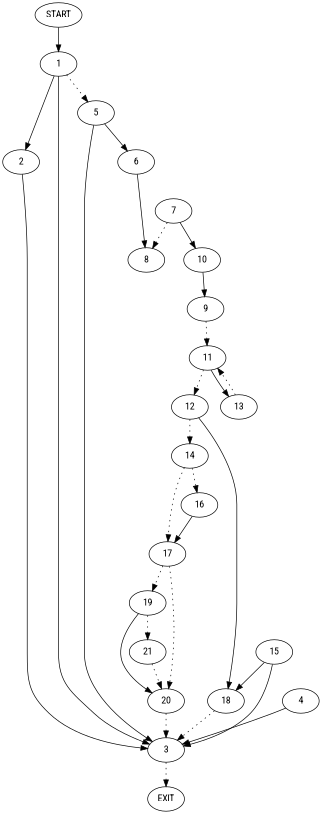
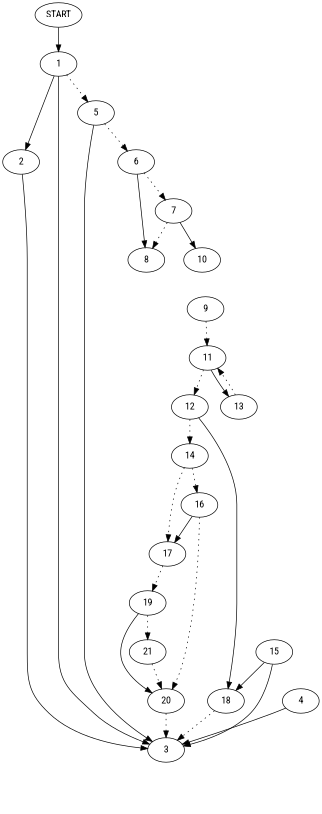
edge "5" -> "6": style solid -> dotted
edge "6" -> "7": added
edge "10" -> "9": removed
edge "17" -> "20": now "16" -> "20"
node "EXIT": removed
